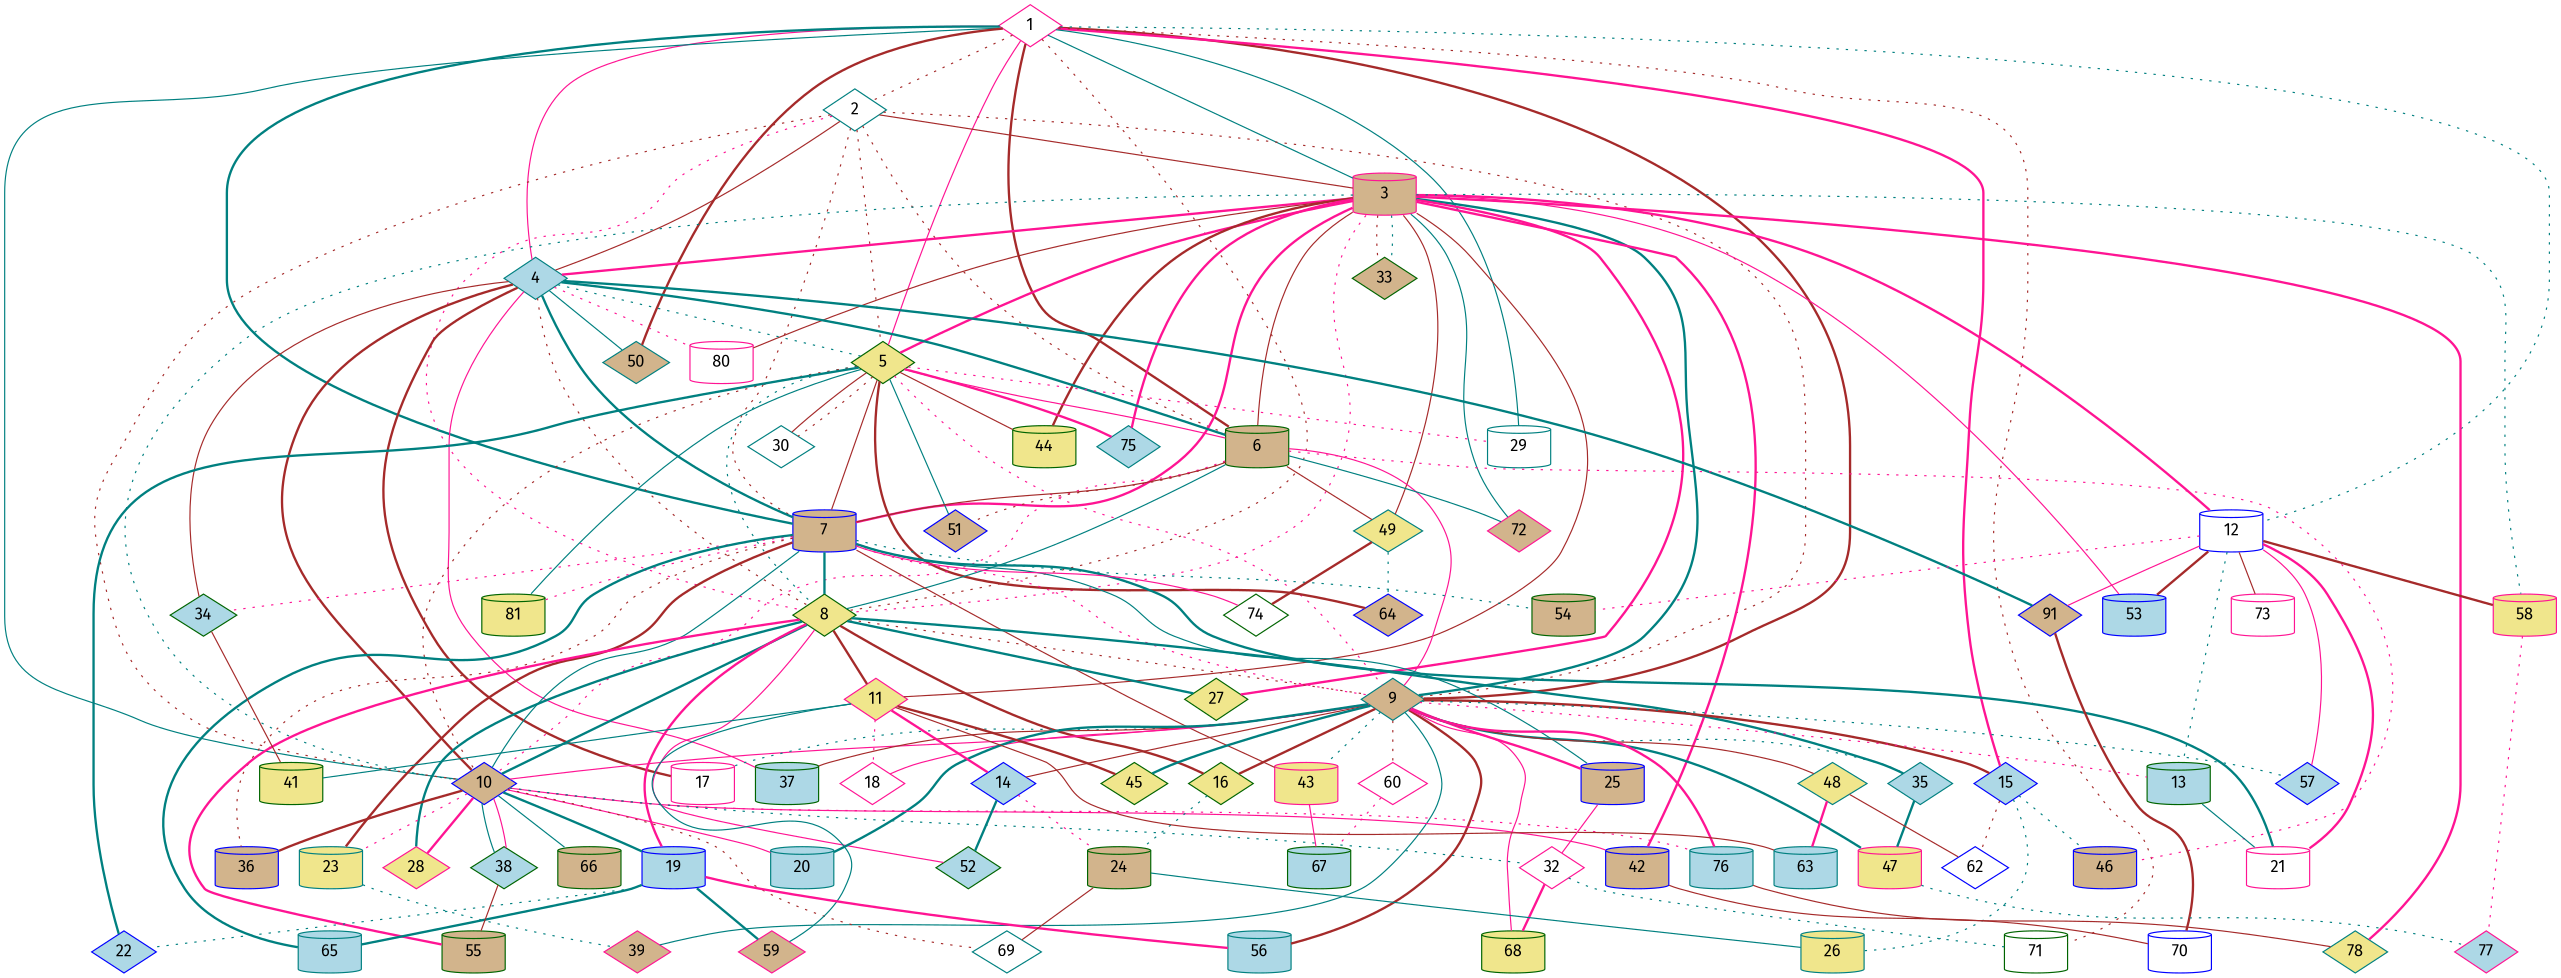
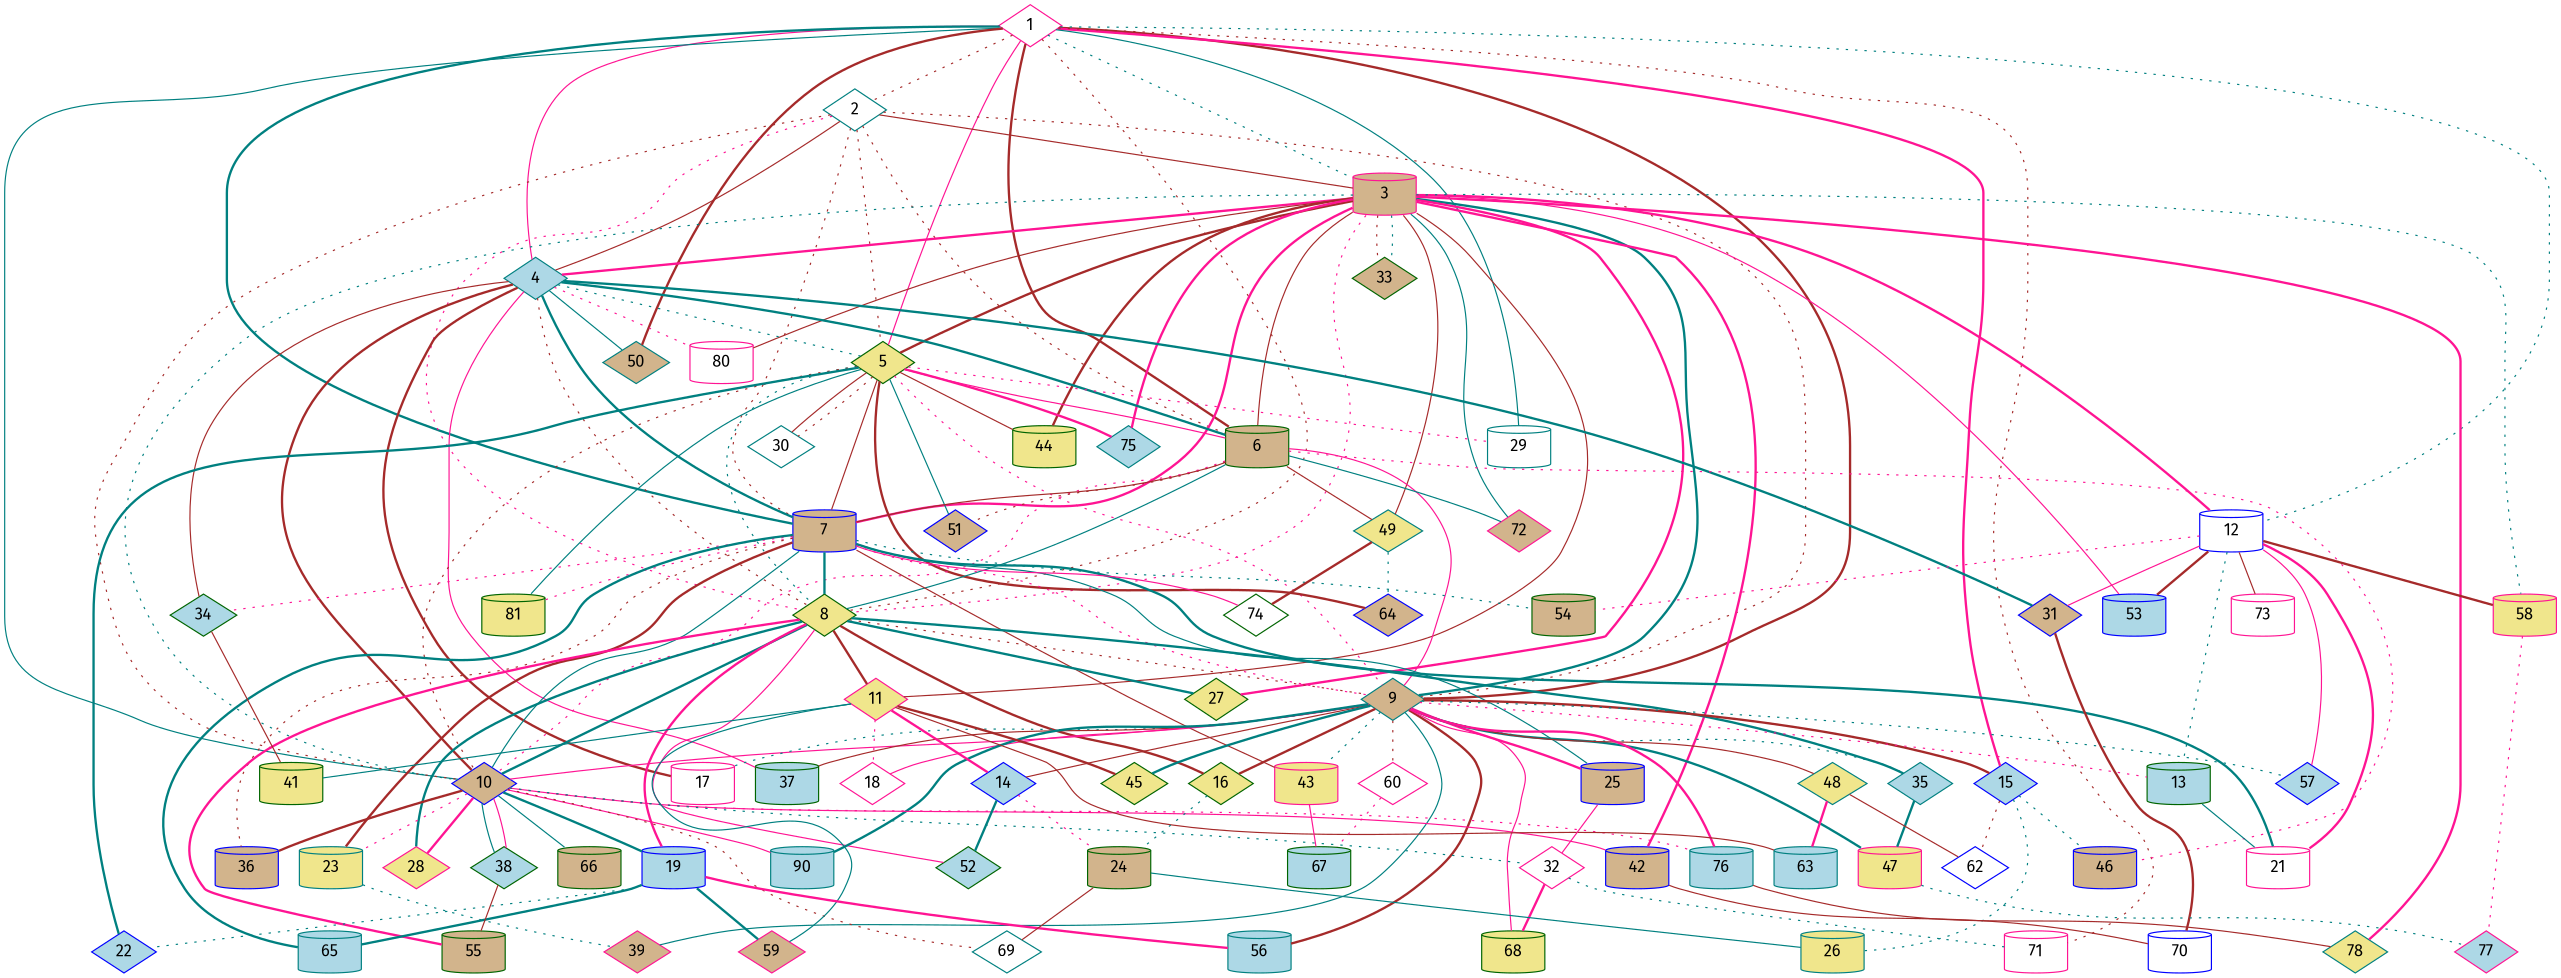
edge "1" -- "3": style solid -> dotted
edge "3" -- "5": color deeppink -> brown
node "91": label "91" -> "31"
node "20": label "20" -> "90"
node "71": color darkgreen -> deeppink
